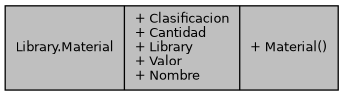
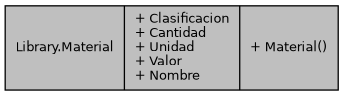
node "Library.Material": text "+ Library" -> "+ Unidad"
